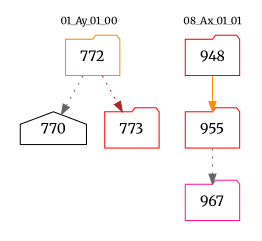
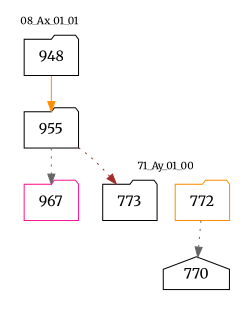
cluster "01_Ay_01_00": label "01_Ay_01_00" -> "71_Ay_01_00"
node "948": color red -> black
edge "772" -> "773": now "955" -> "773"
node "773": color red -> black
node "955": color red -> black
